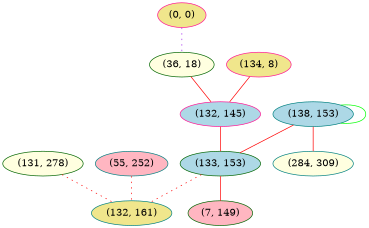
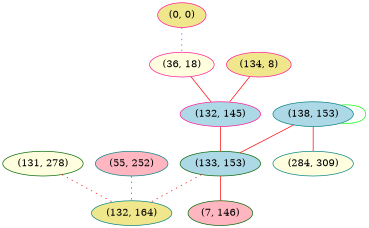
node "(36, 18)": color darkgreen -> deeppink
node "(132, 161)": label "(132, 161)" -> "(132, 164)"
node "(7, 149)": label "(7, 149)" -> "(7, 146)"
